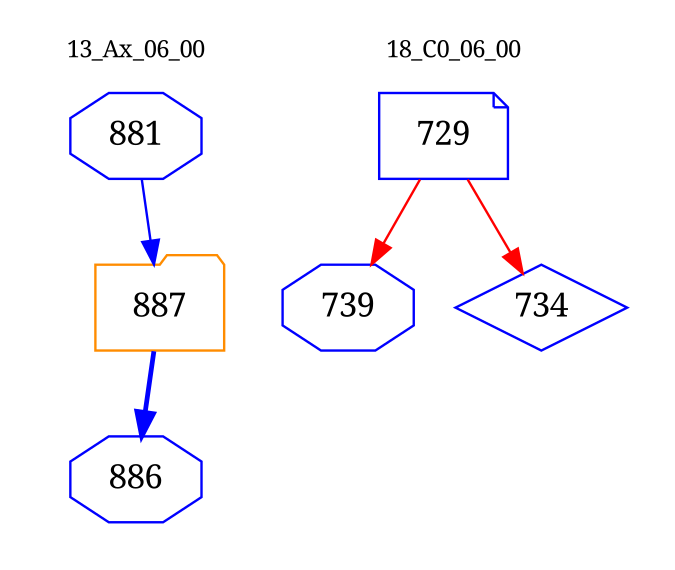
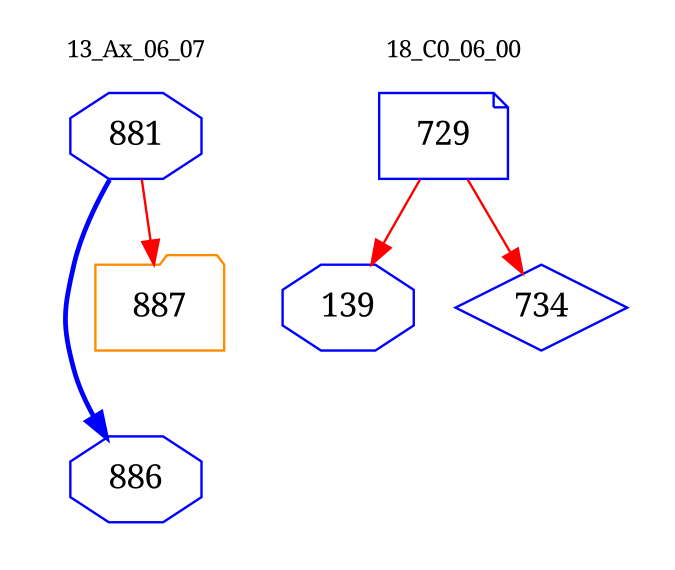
cluster "13_Ax_06_00": label "13_Ax_06_00" -> "13_Ax_06_07"
edge "881" -> "887": color blue -> red
node "739": label "739" -> "139"
edge "887" -> "886": now "881" -> "886"
